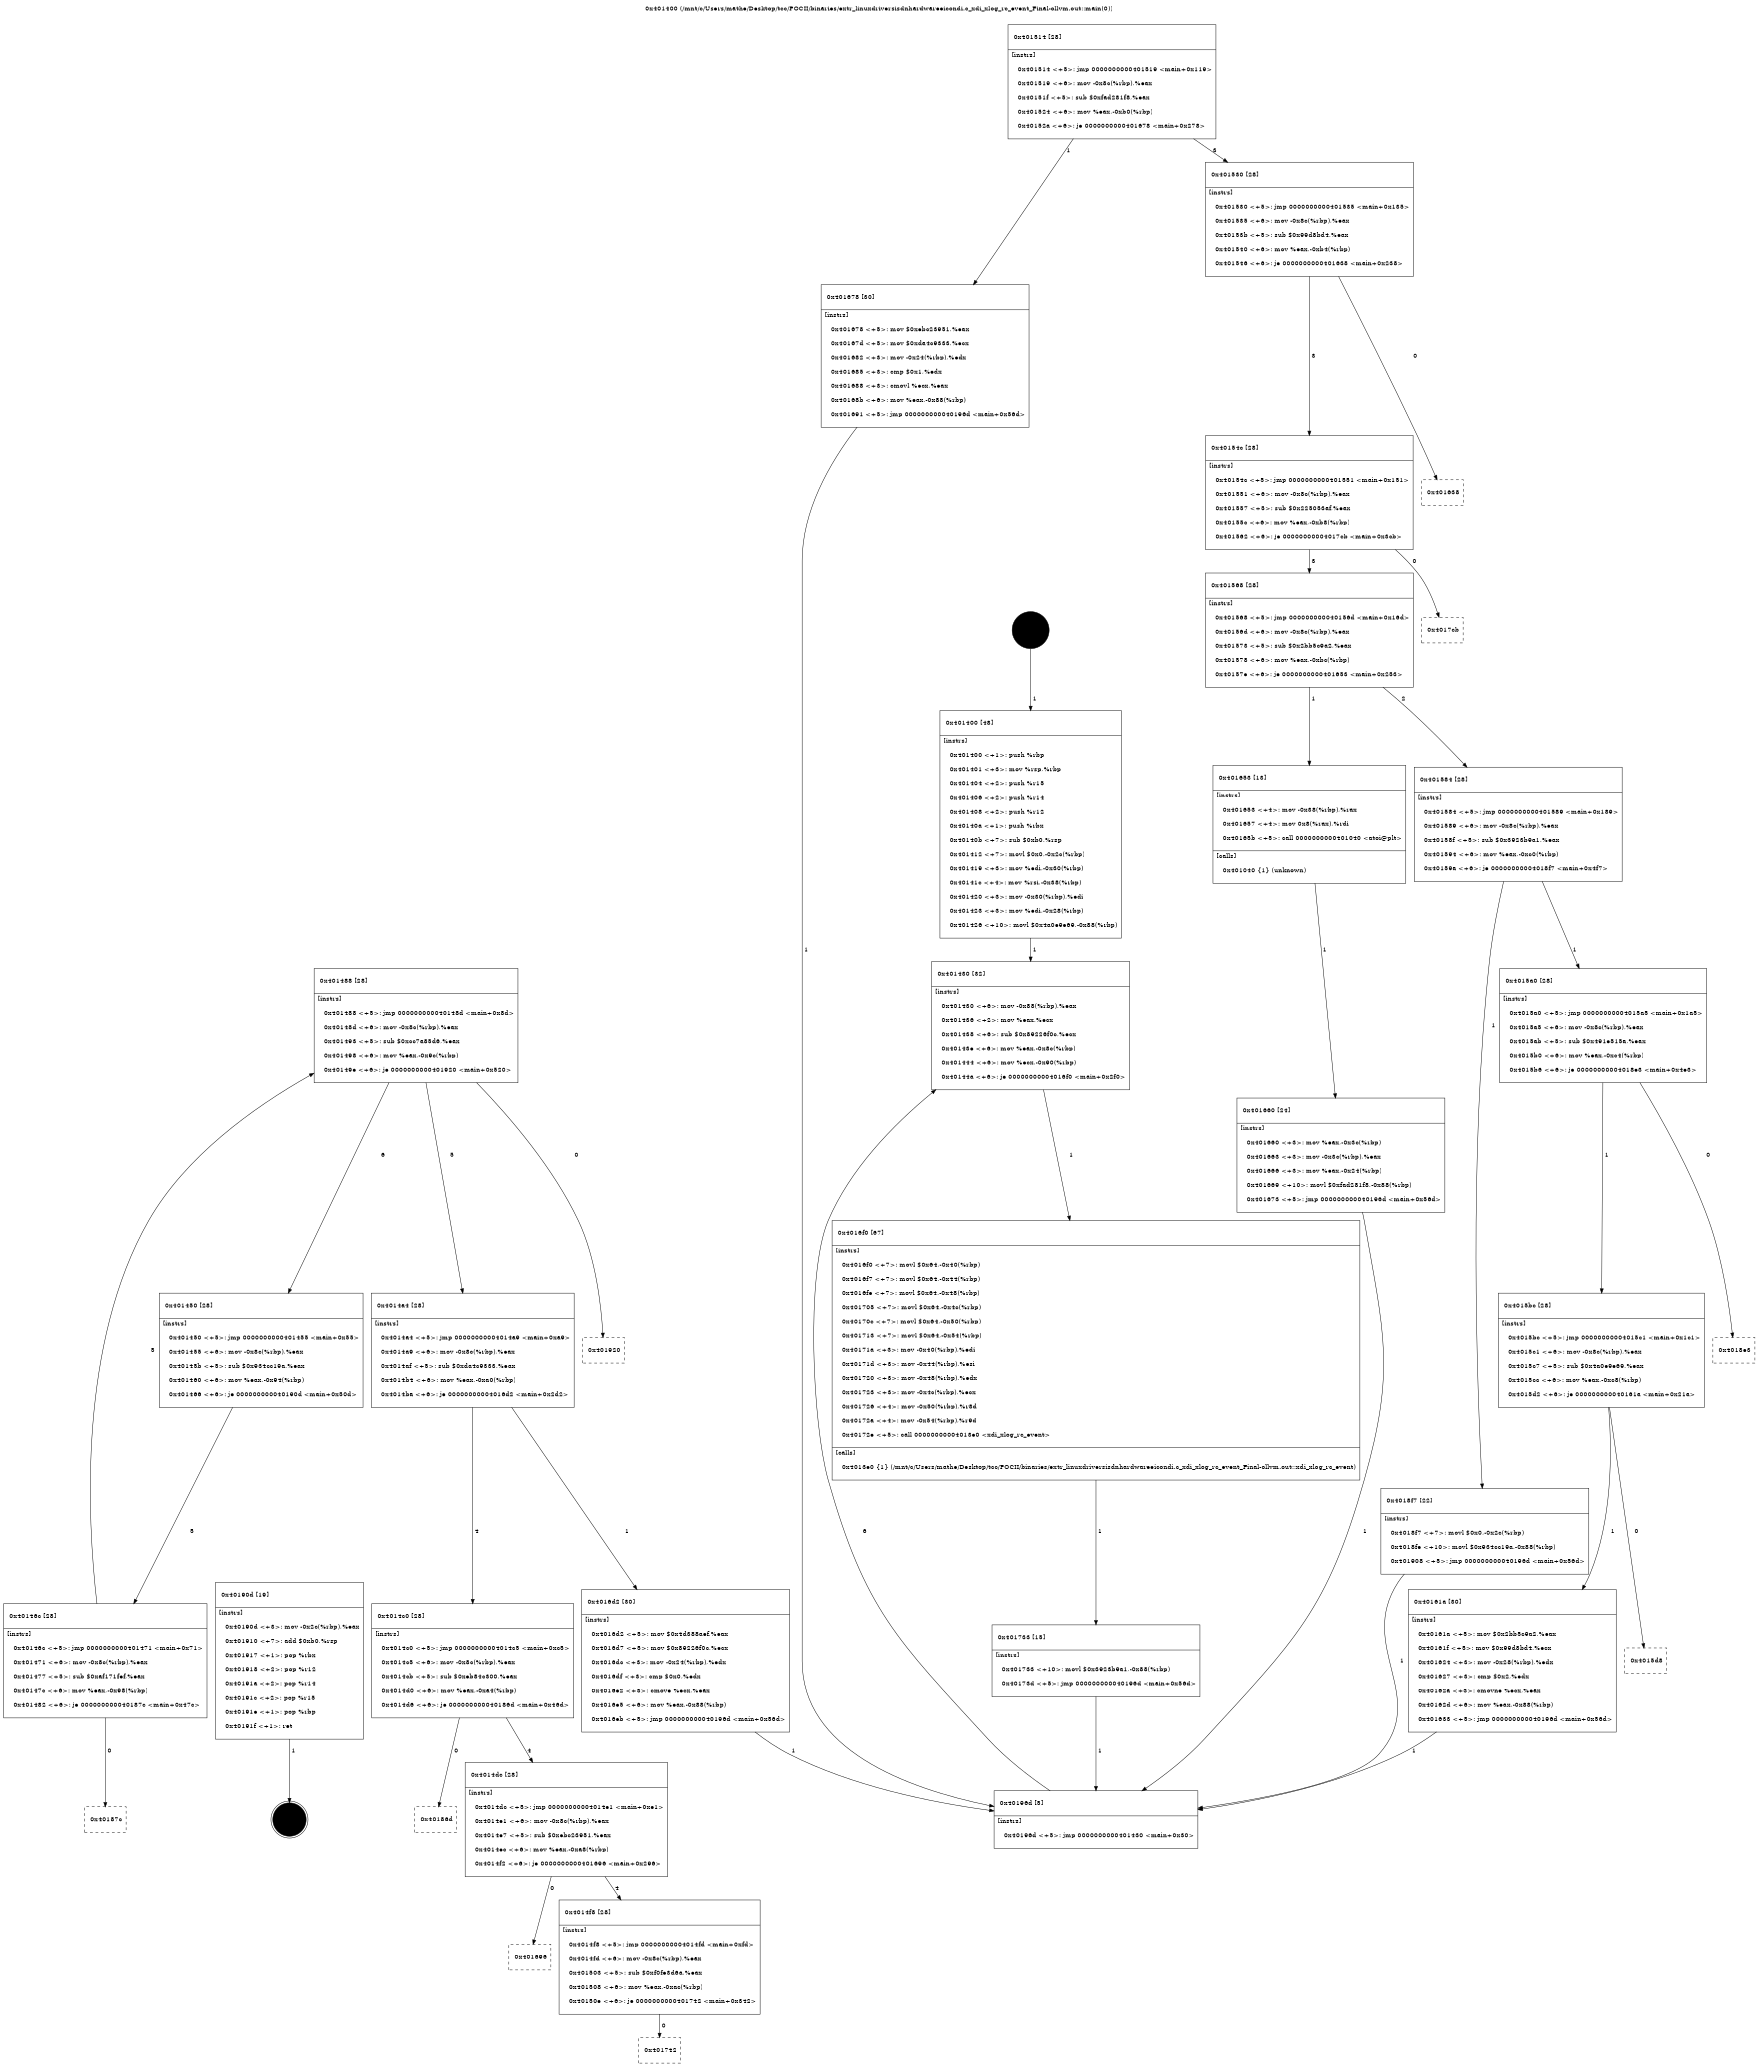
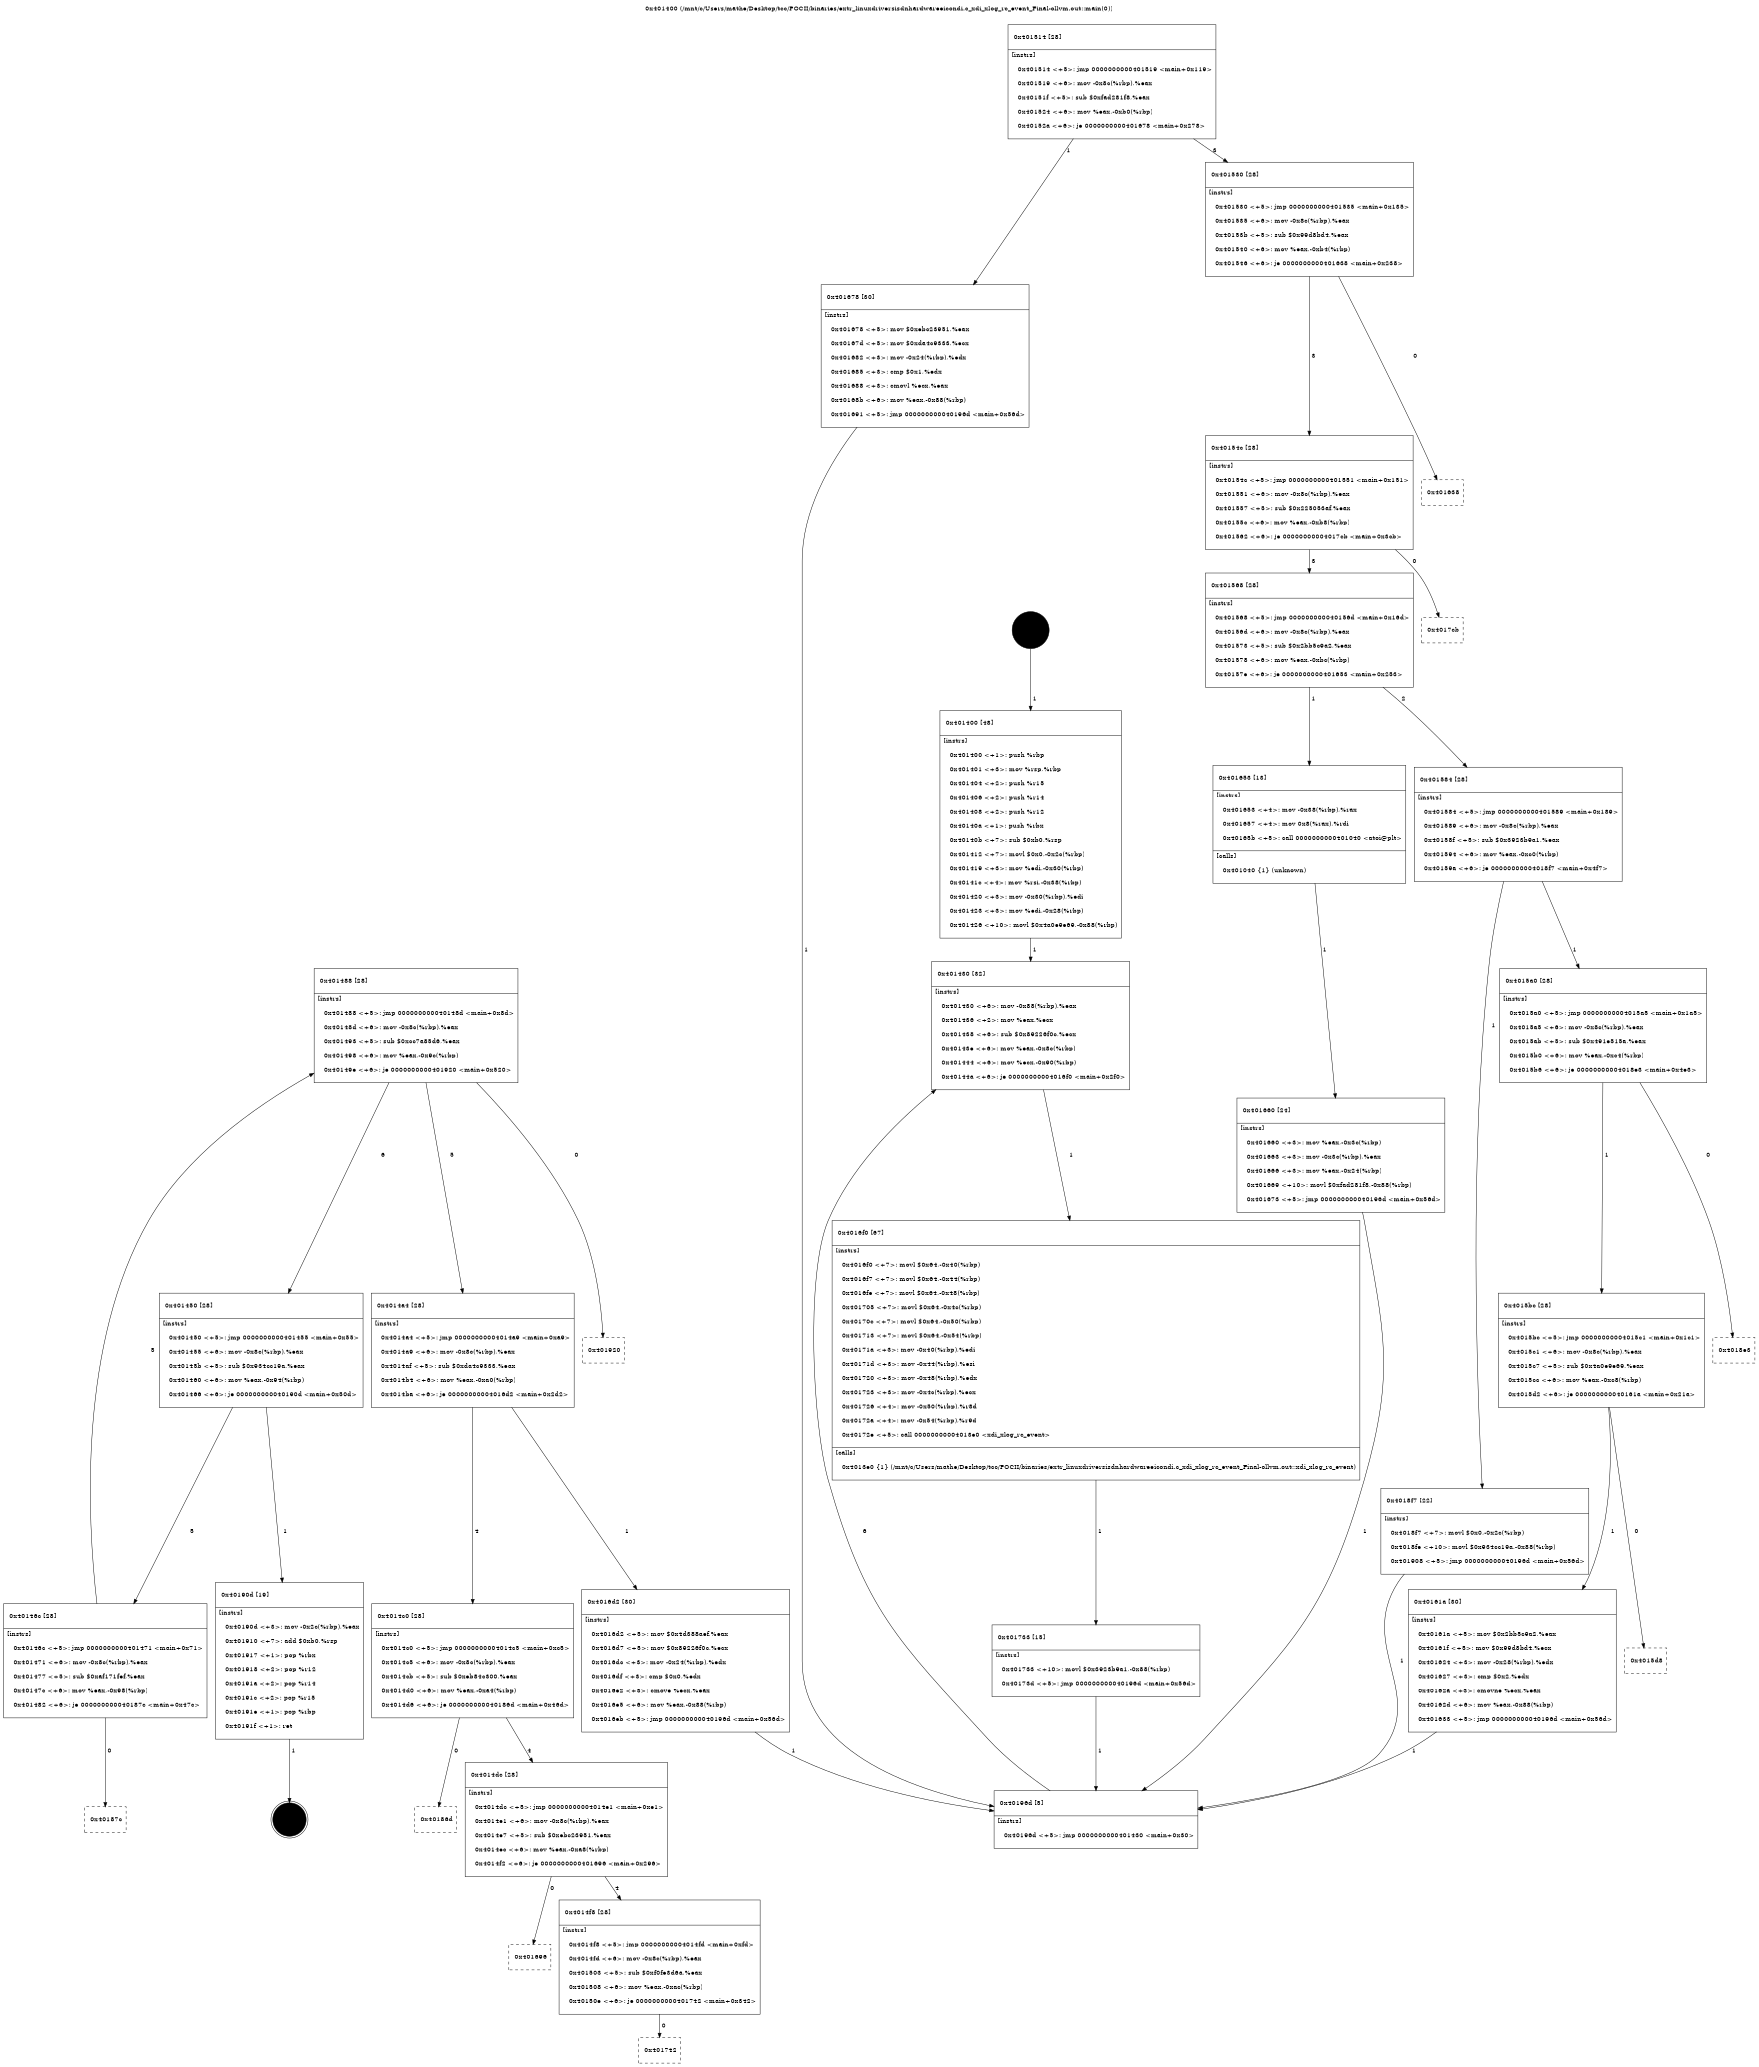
edge "0x401450 [28]" -> "0x40190d [19]": added, label "1"
